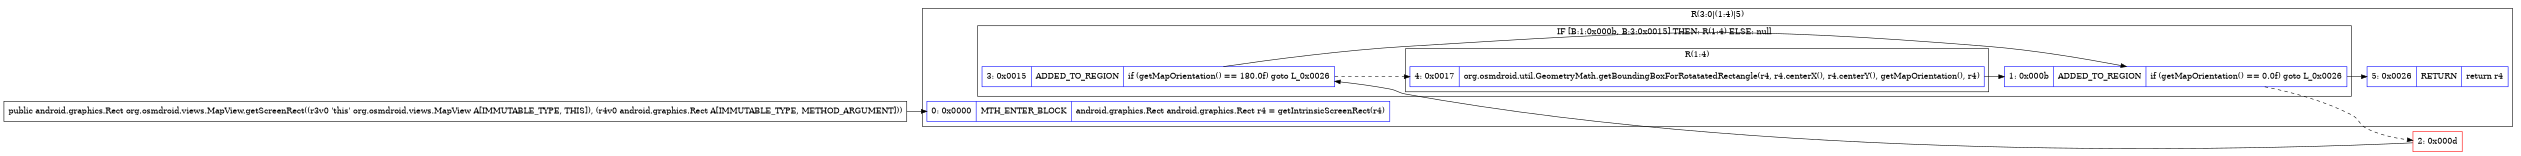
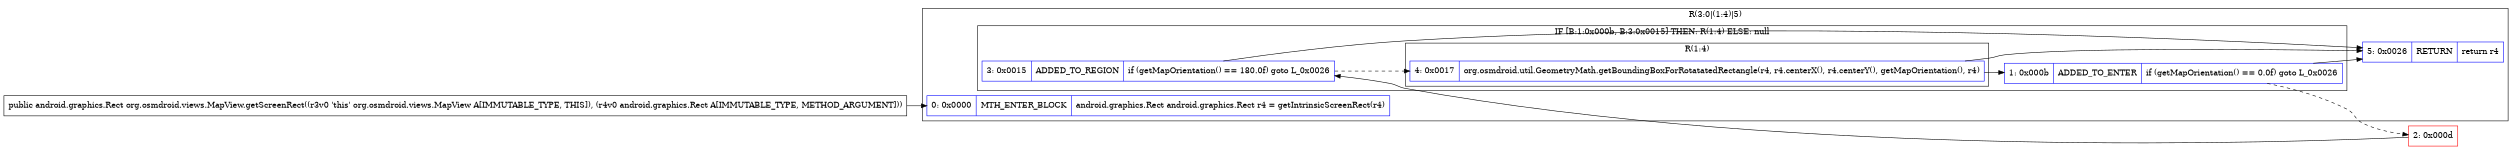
edge "3: 0x0015" -> "1: 0x000b": now "3: 0x0015" -> "5: 0x0026"
edge "4: 0x0017" -> "5: 0x0026": added
node "1: 0x000b": text "ADDED_TO_REGION" -> "ADDED_TO_ENTER"
